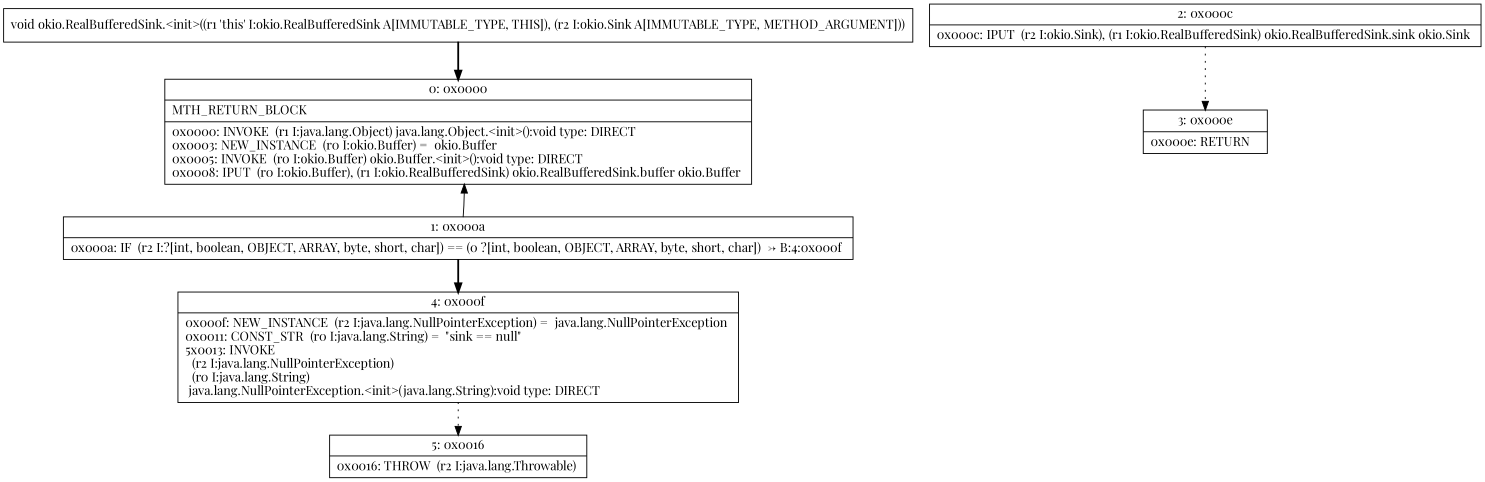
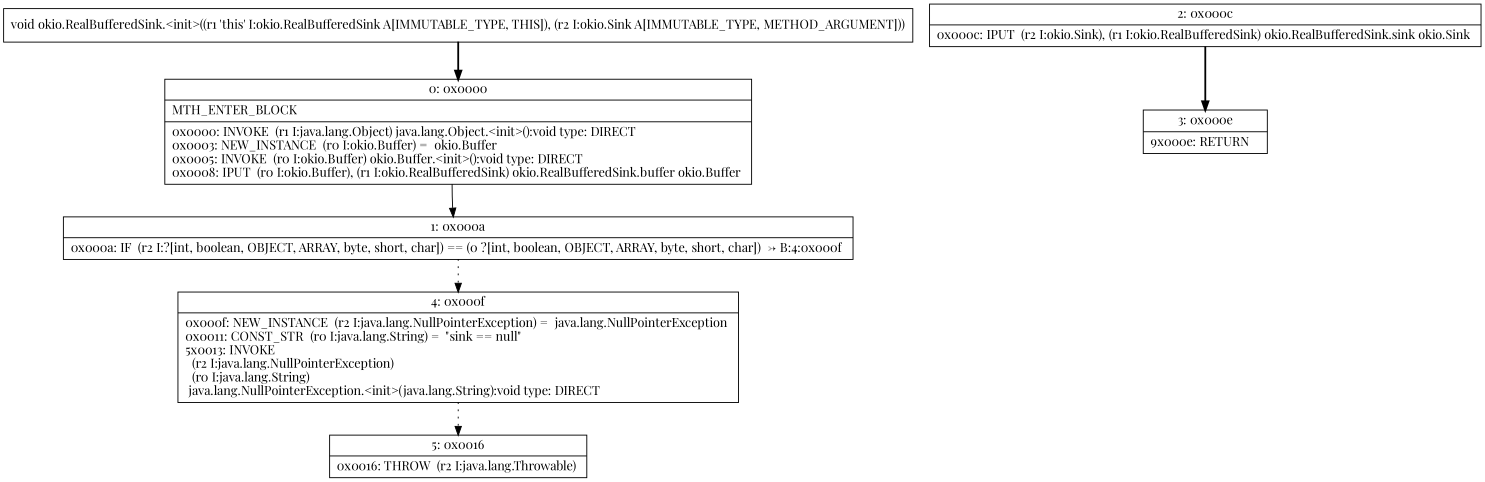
edge "2: 0x000c" -> "3: 0x000e": style dotted -> bold
node "0: 0x0000": text "MTH_RETURN_BLOCK" -> "MTH_ENTER_BLOCK"
node "3: 0x000e": text "0x000e: RETURN" -> "9x000e: RETURN"
edge "1: 0x000a" -> "0: 0x0000": reversed
edge "1: 0x000a" -> "4: 0x000f": style bold -> dotted
